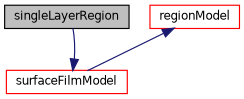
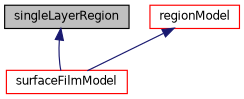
edge "singleLayerRegion" -> "surfaceFilmModel": reversed
